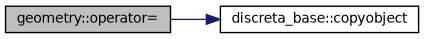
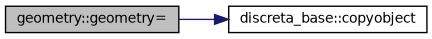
node "geometry::operator=": label "geometry::operator=" -> "geometry::geometry="
